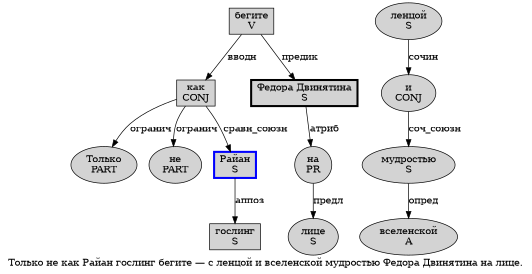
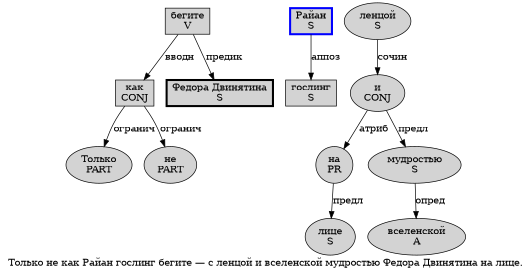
edge "Федора Двинятина S" -> "на PR": now "и CONJ" -> "на PR"
edge "как CONJ" -> "Райан S": removed, label "сравн_союзн"
edge "и CONJ" -> "мудростью S": label "соч_союзн" -> "предл"
